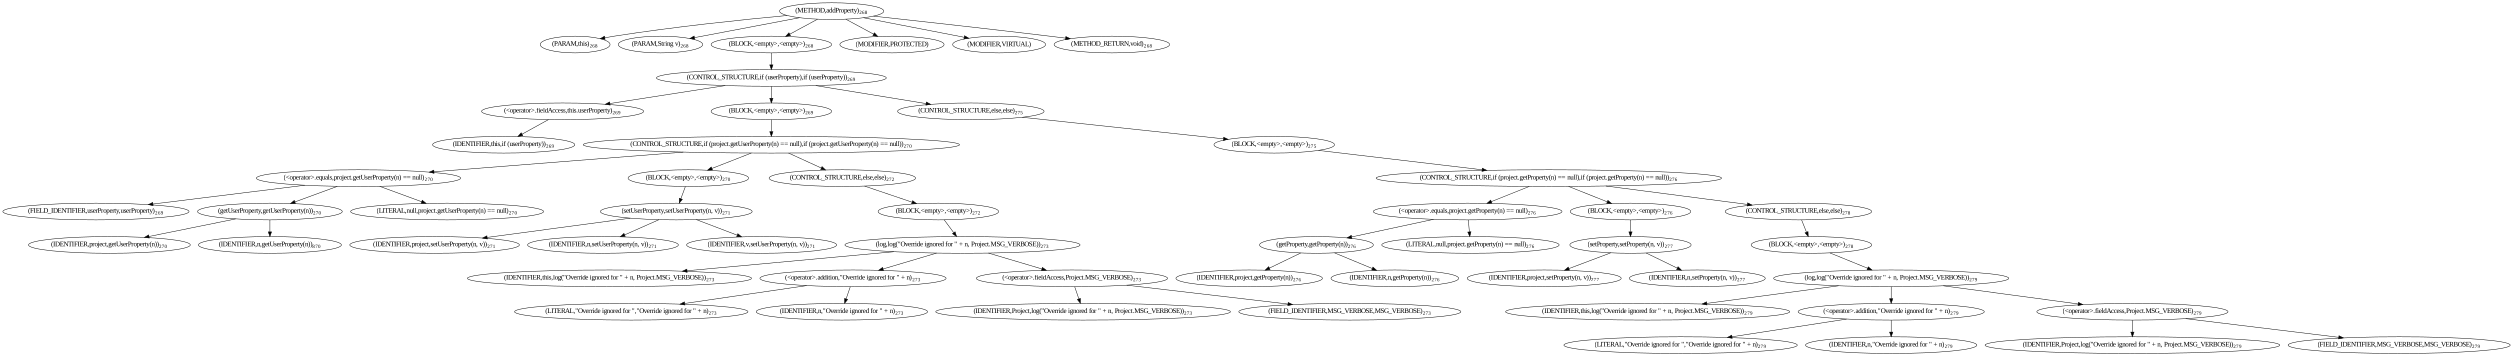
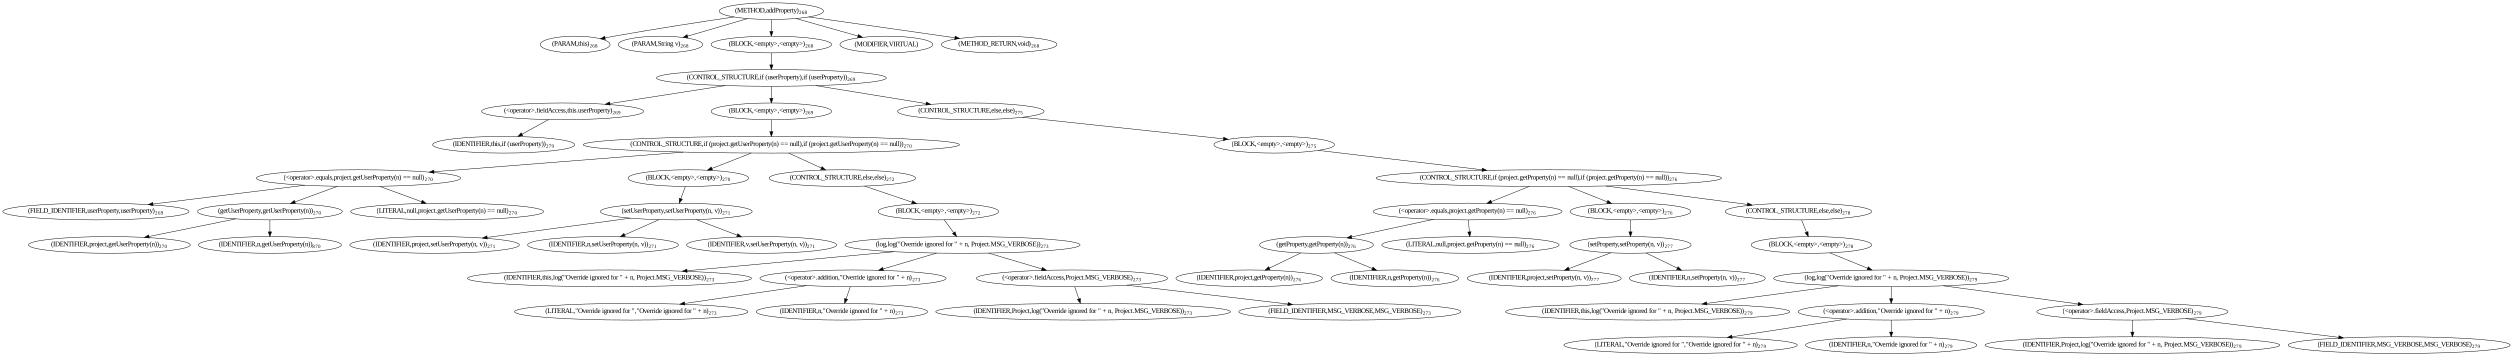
node "(MODIFIER,PROTECTED)": removed
node "(IDENTIFIER,this,if (userProperty))": text "269" -> "279"
